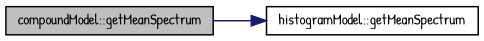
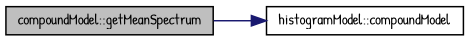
node "histogramModel::getMeanSpectrum": label "histogramModel::getMeanSpectrum" -> "histogramModel::compoundModel"
